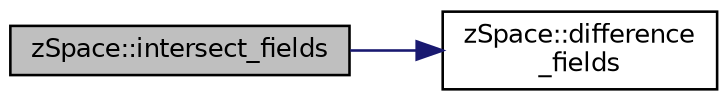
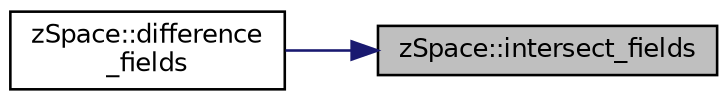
edge "zSpace::intersect_fields" -> "zSpace::difference _fields": reversed
